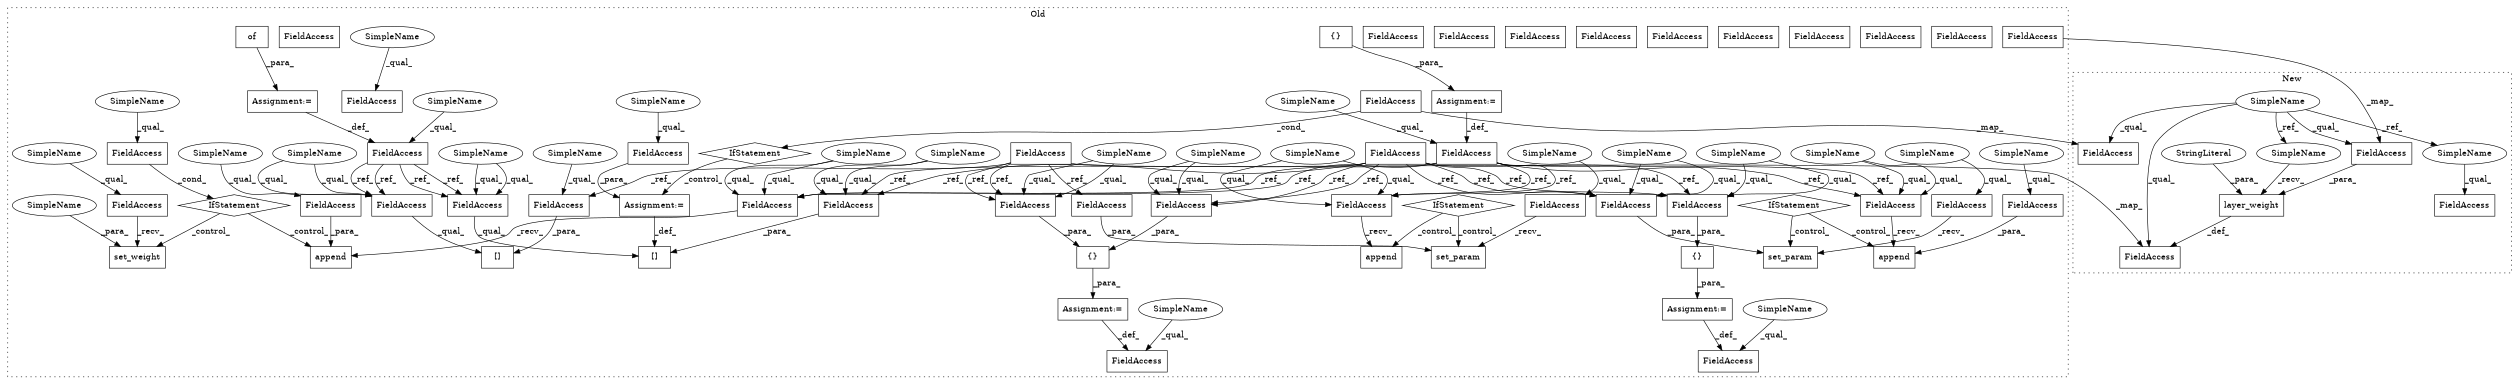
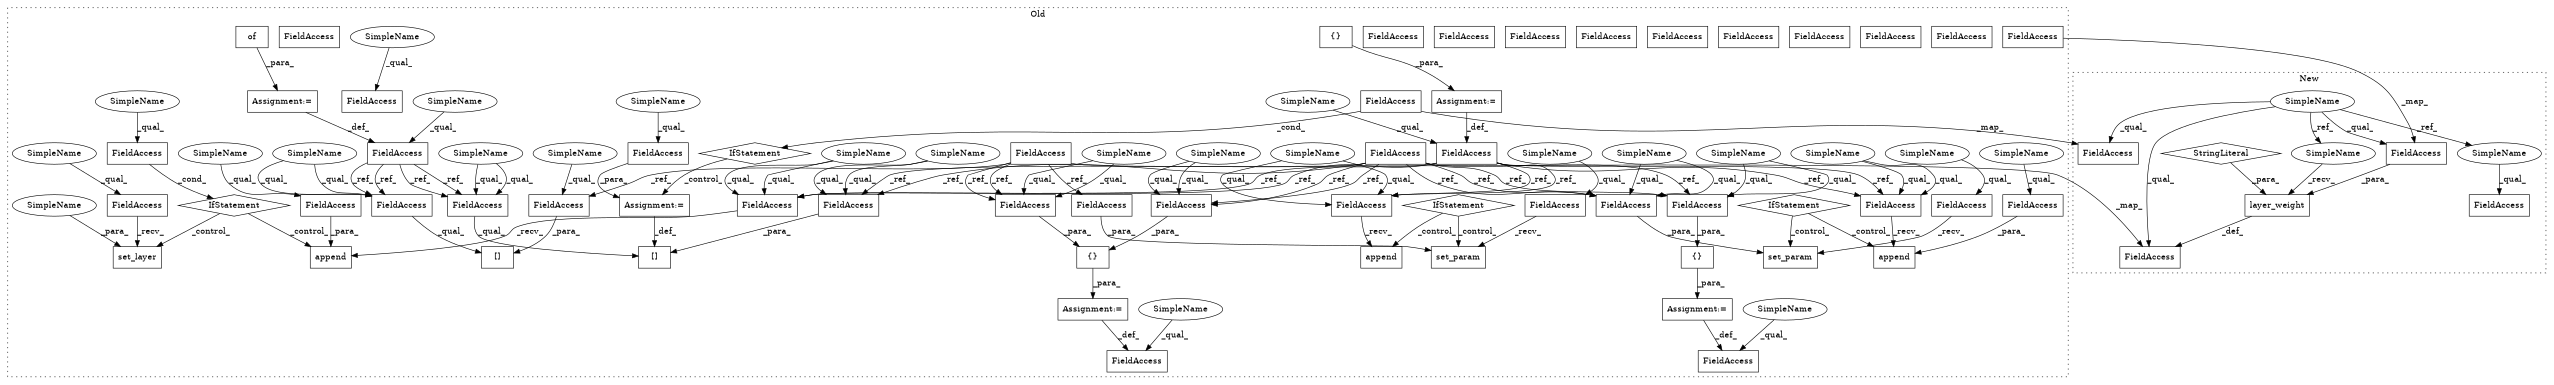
node "StringLiteral": shape ellipse -> diamond
node "set_weight": label "set_weight" -> "set_layer"
